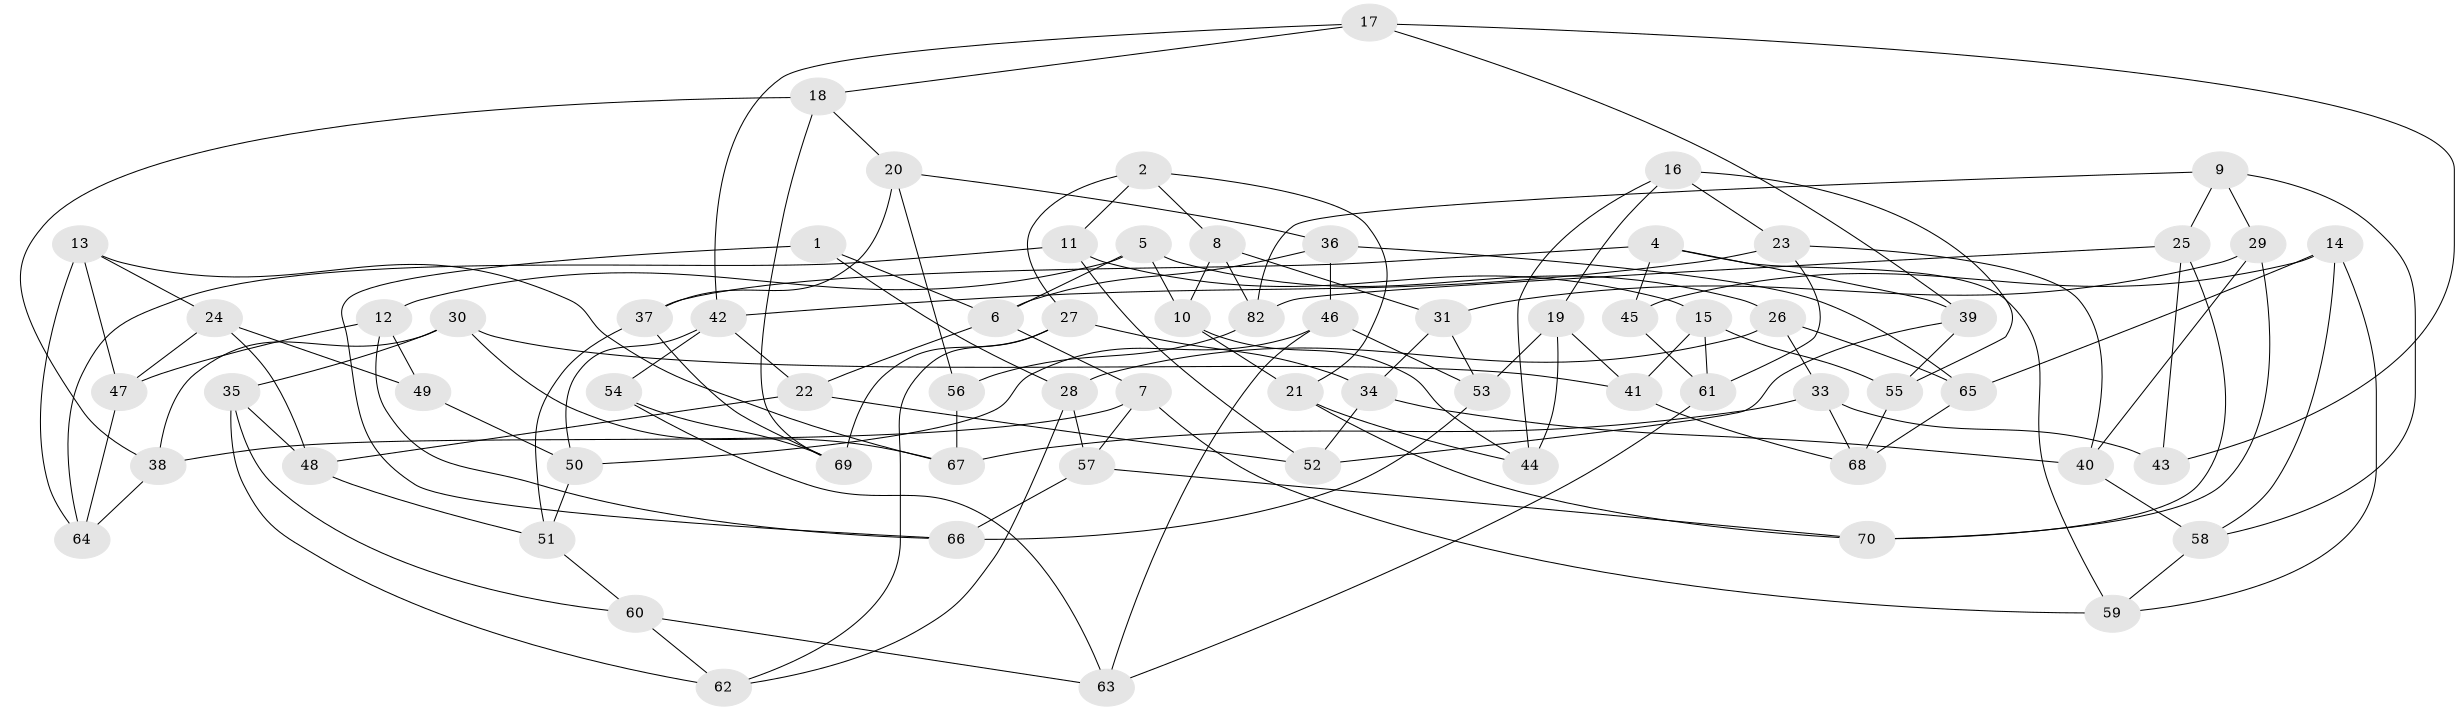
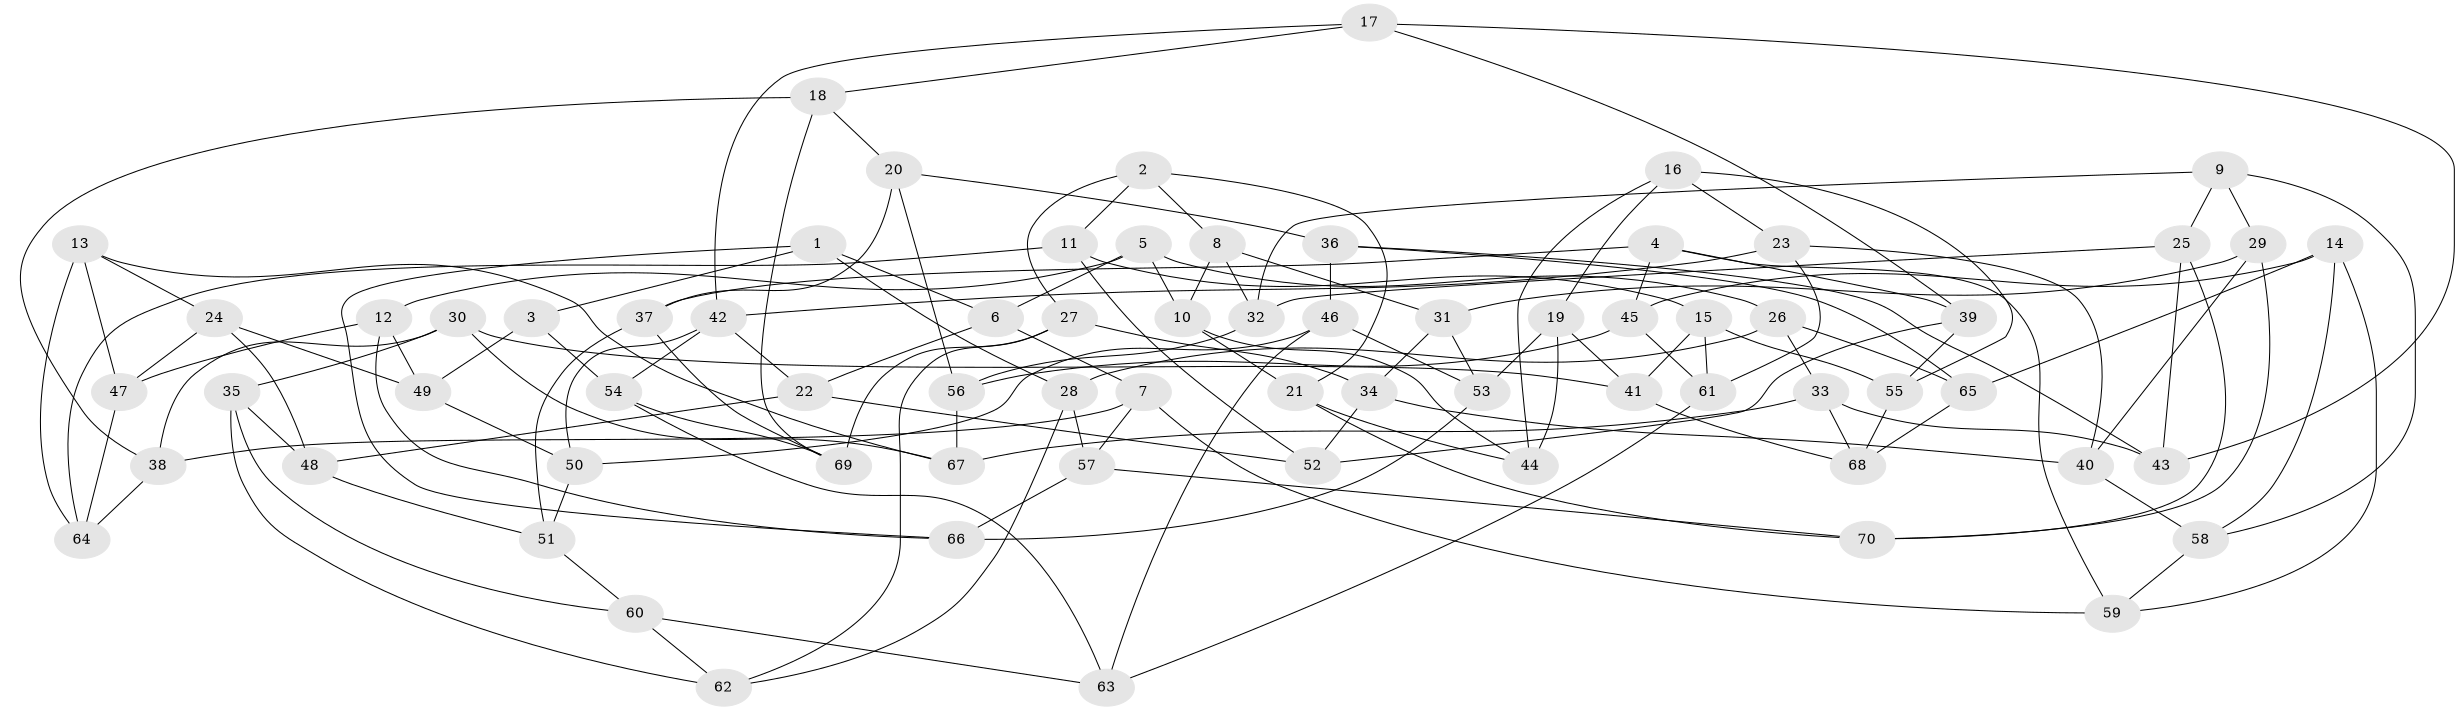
edge "36" -- "6": now "36" -- "43"
node "3": added
node "82": label "82" -> "32"
edge "45" -- "56": added
